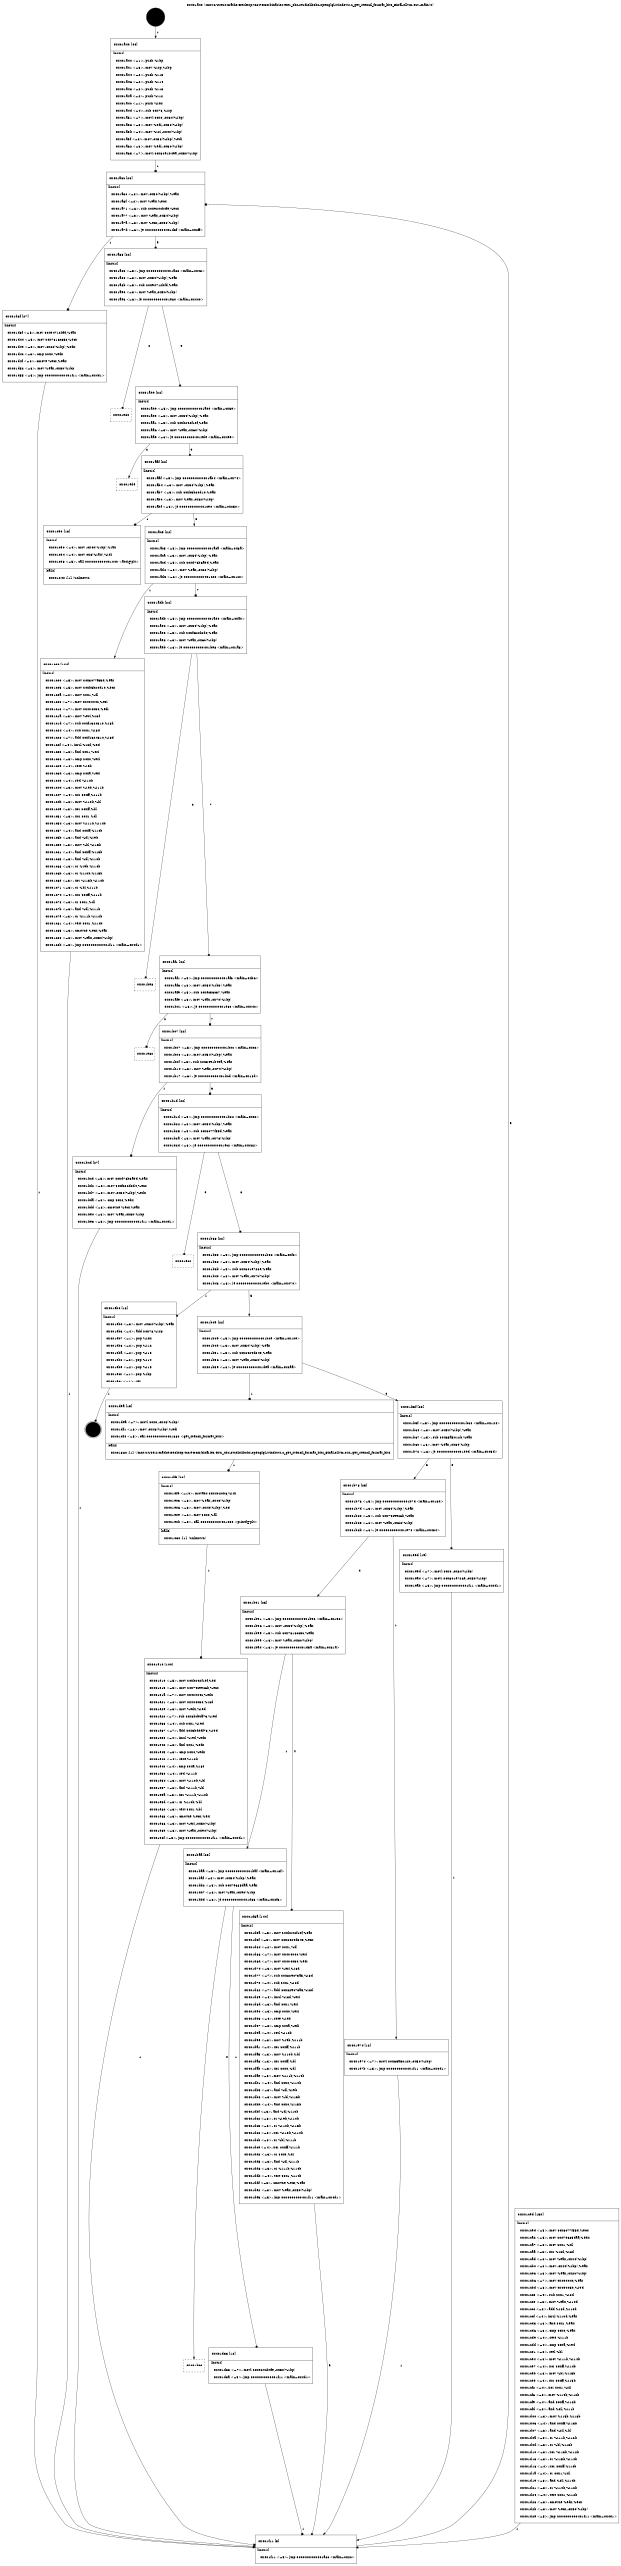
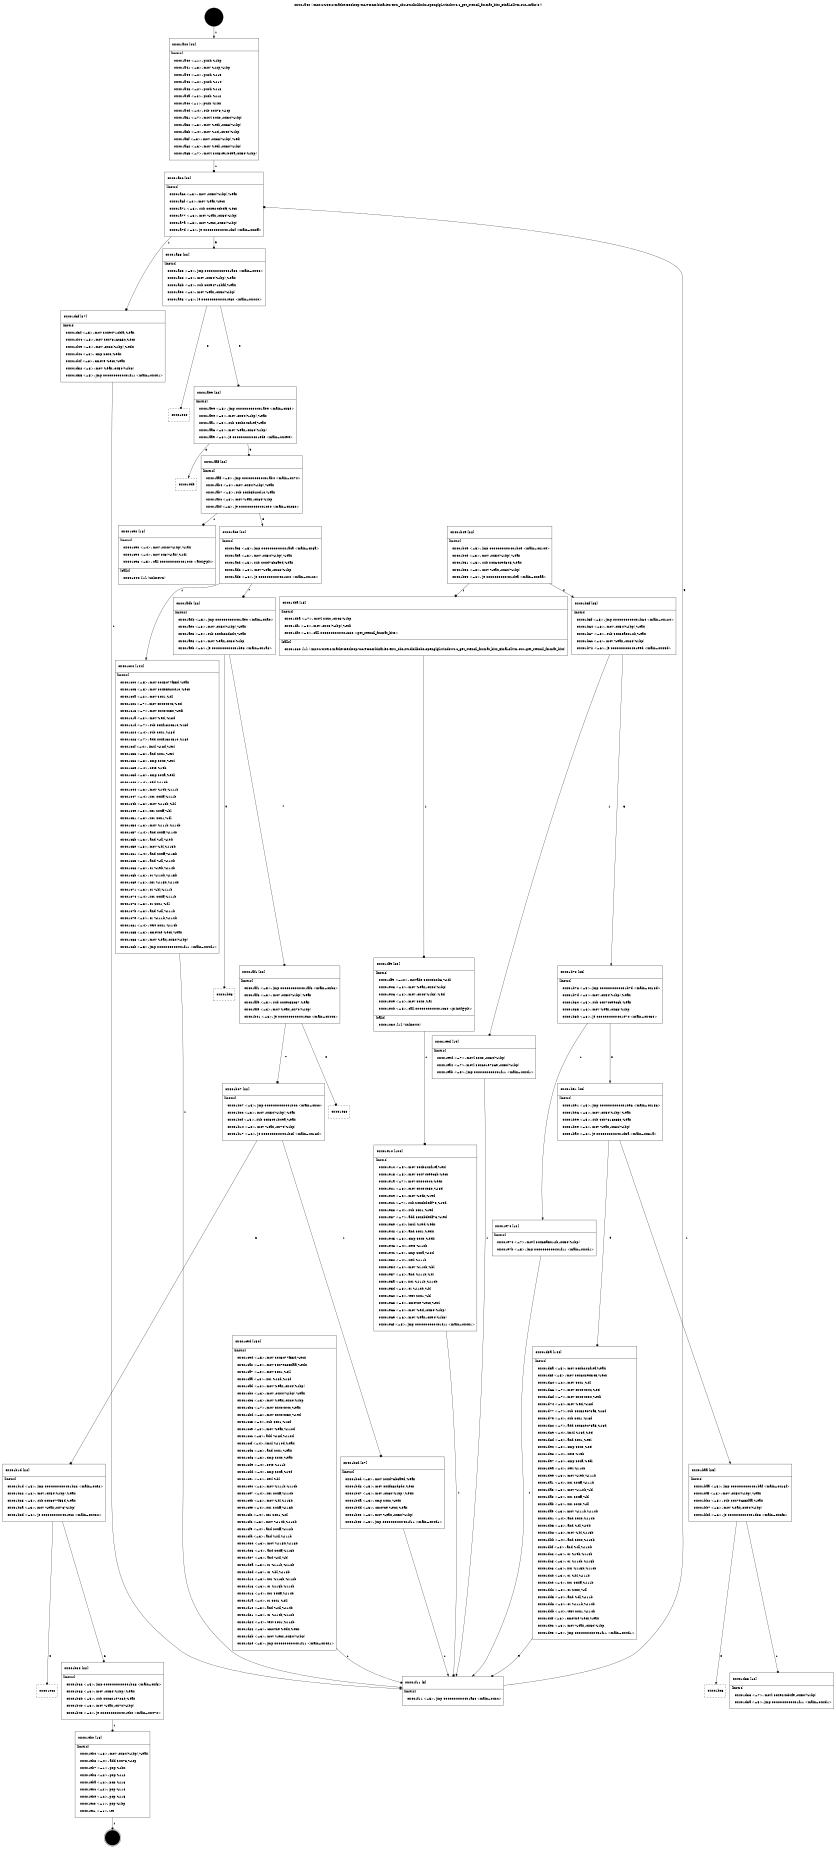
edge "0x401b33 [22]" -> "0x401b49 [22]": removed, label "5"
edge "0x401b5f [25]" -> "0x401e9d [19]": label " 3" -> " 1"
edge "0x401d33 [12]" -> "0x401f11 [5]": removed, label "1"
